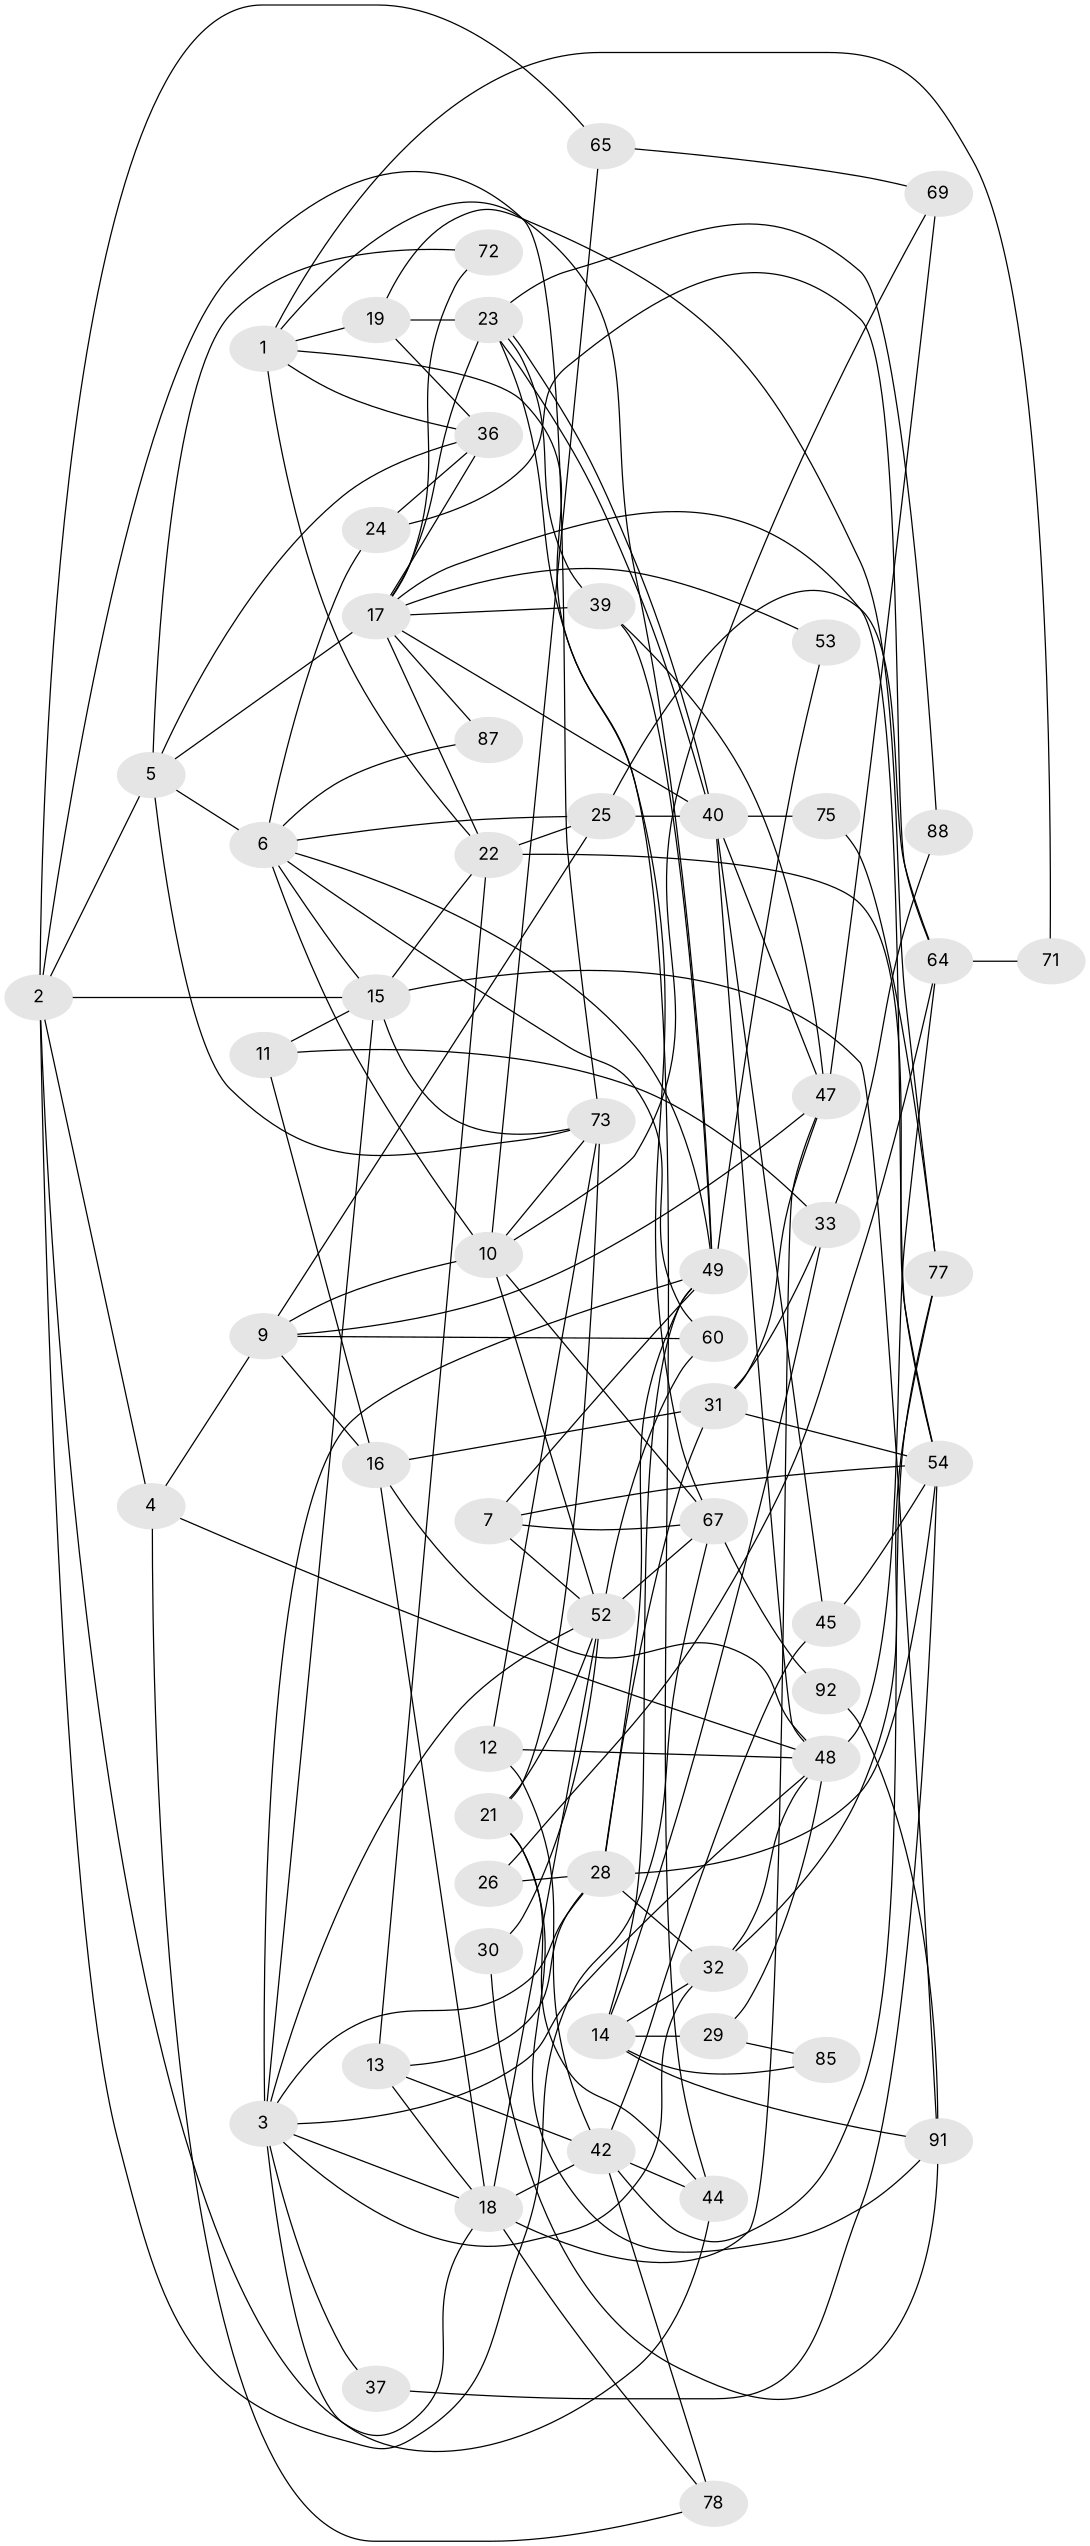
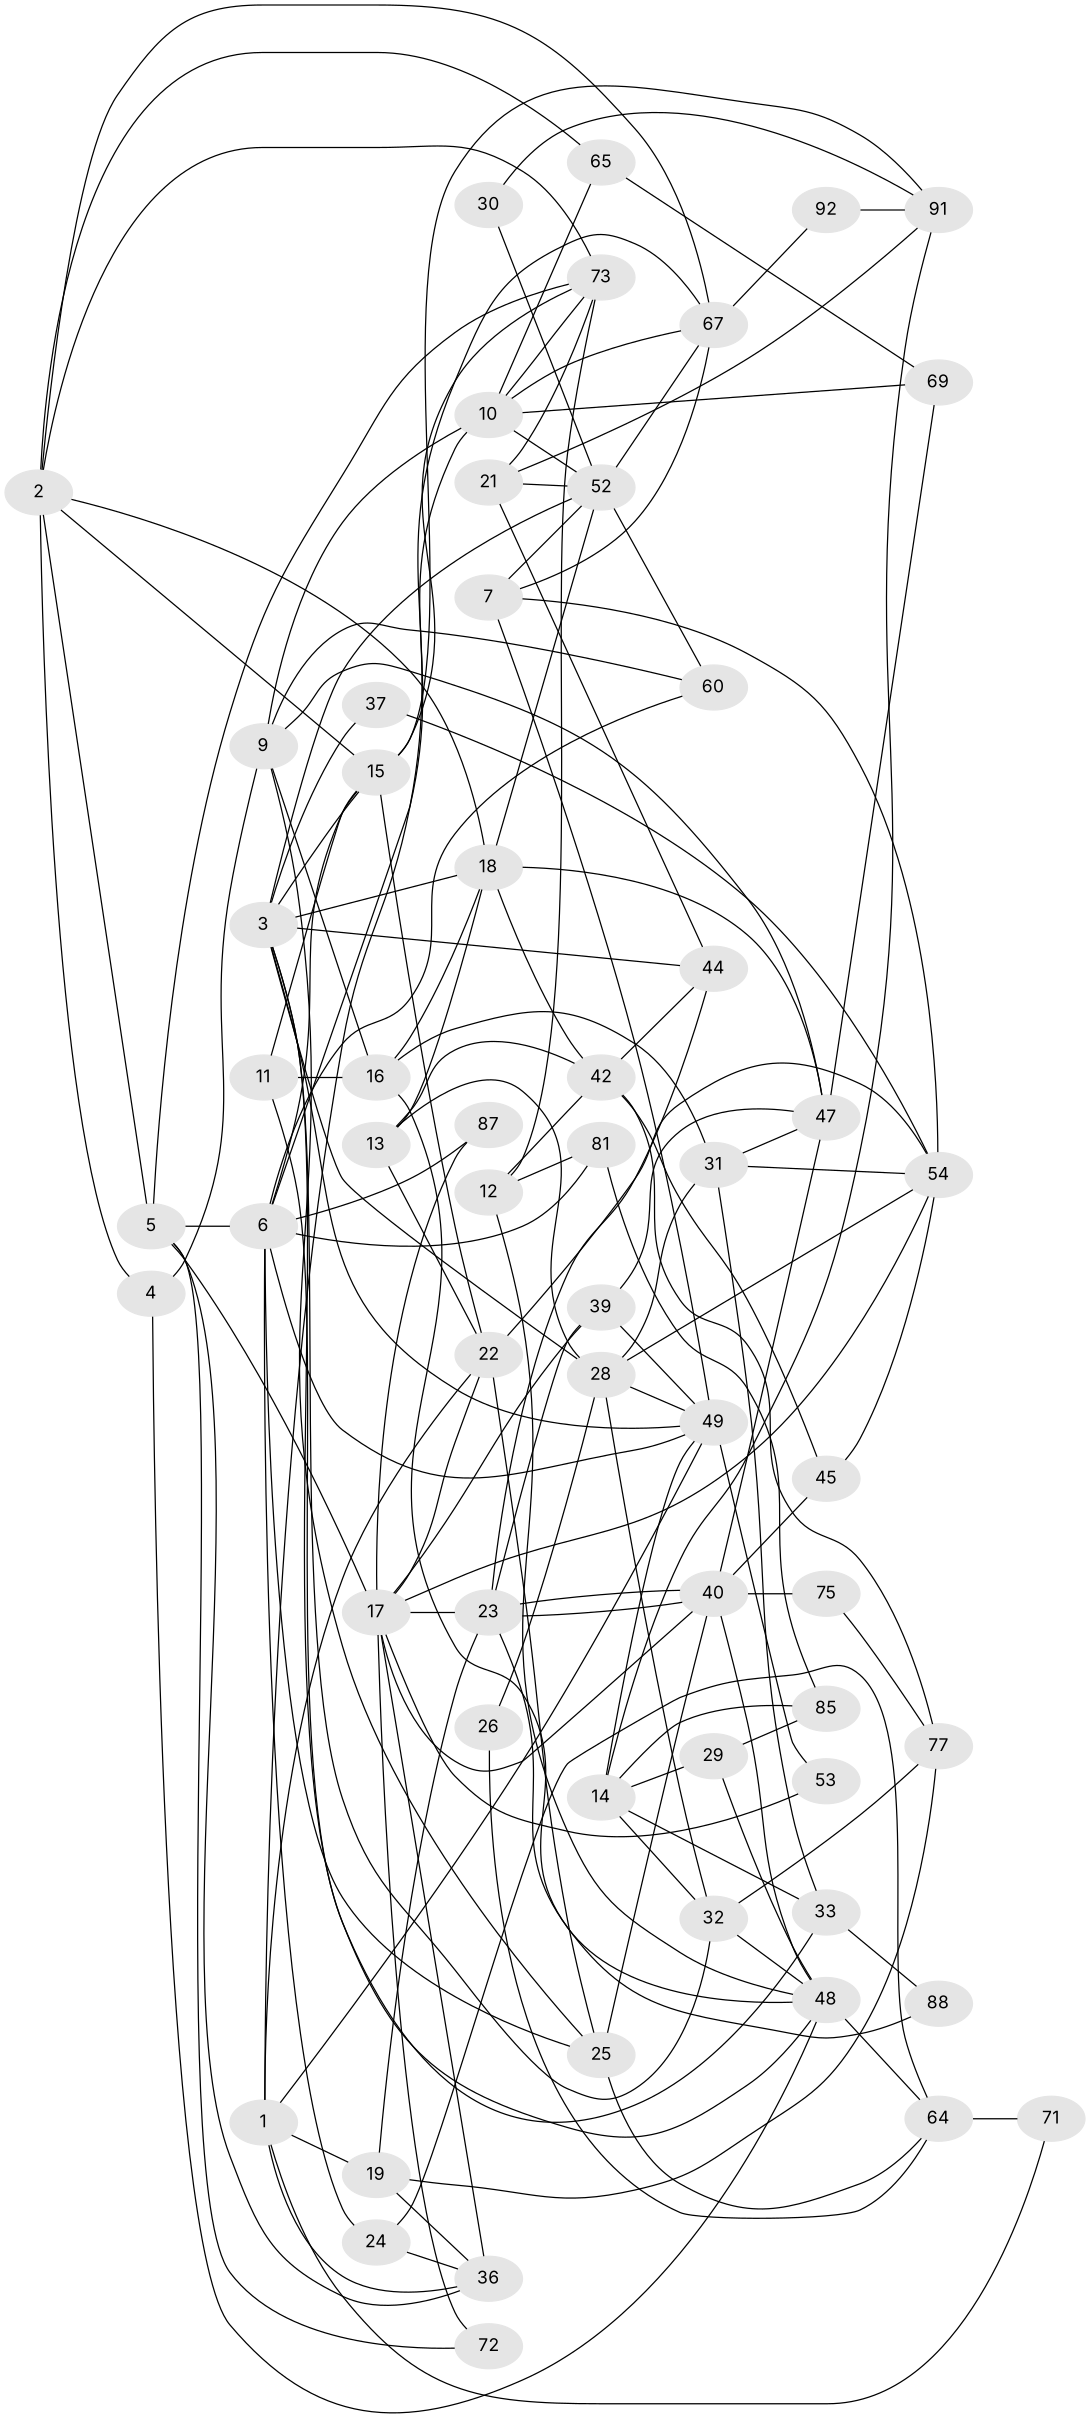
node "81": added
node "78": removed
